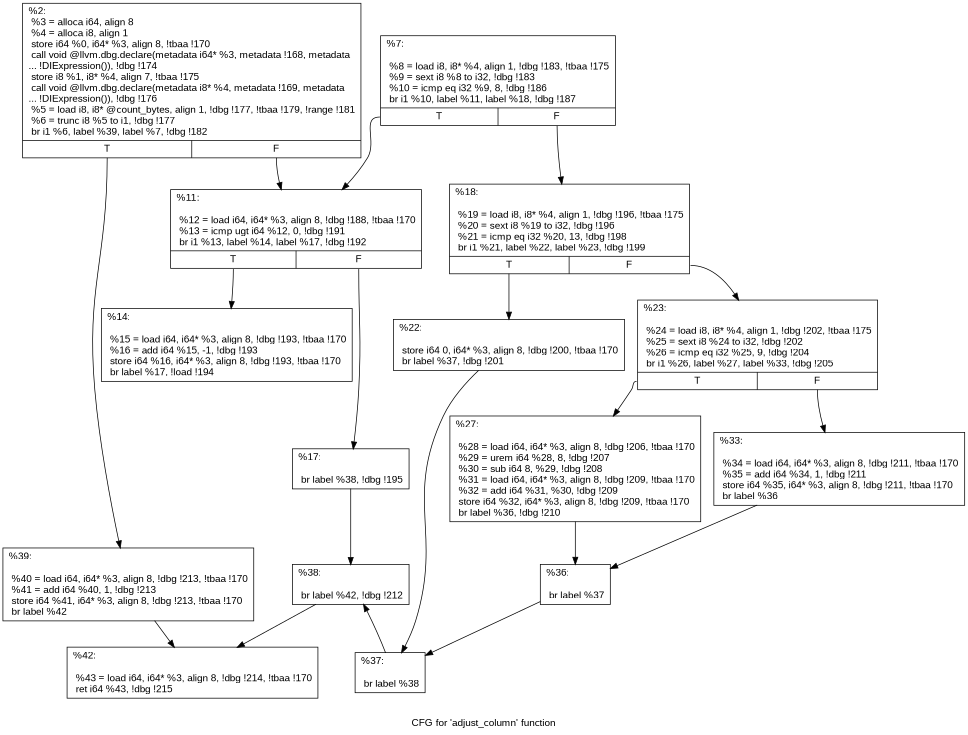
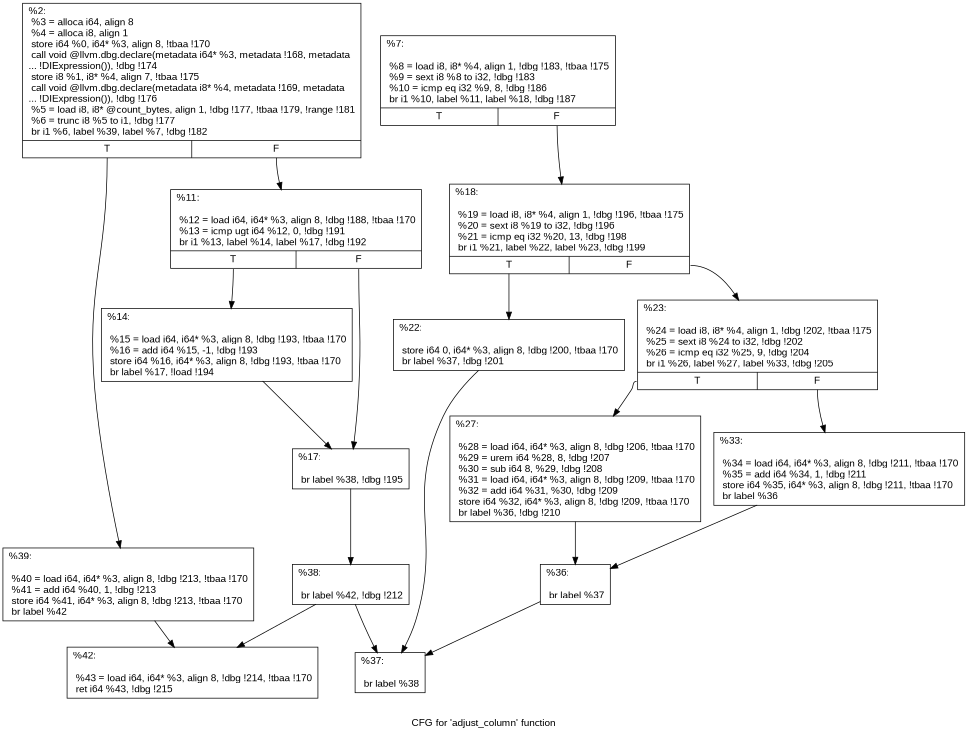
edge "%7:" -> "%11:": removed
edge "%14:" -> "%17:": added
edge "%37:" -> "%38:": reversed
